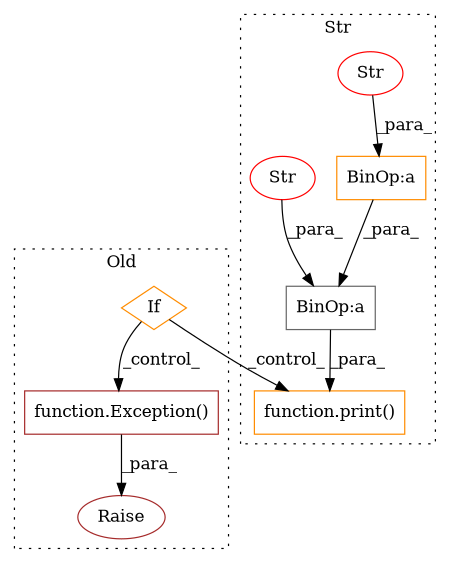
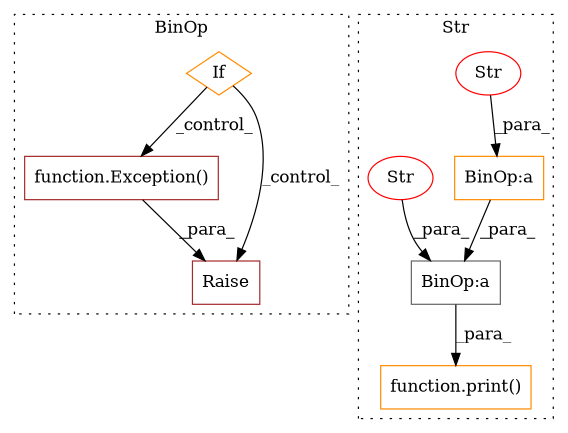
cluster "Old": label "Old" -> "BinOp"
edge "If" -> "function.print()": now "If" -> "Raise"
node "Raise": shape ellipse -> box
